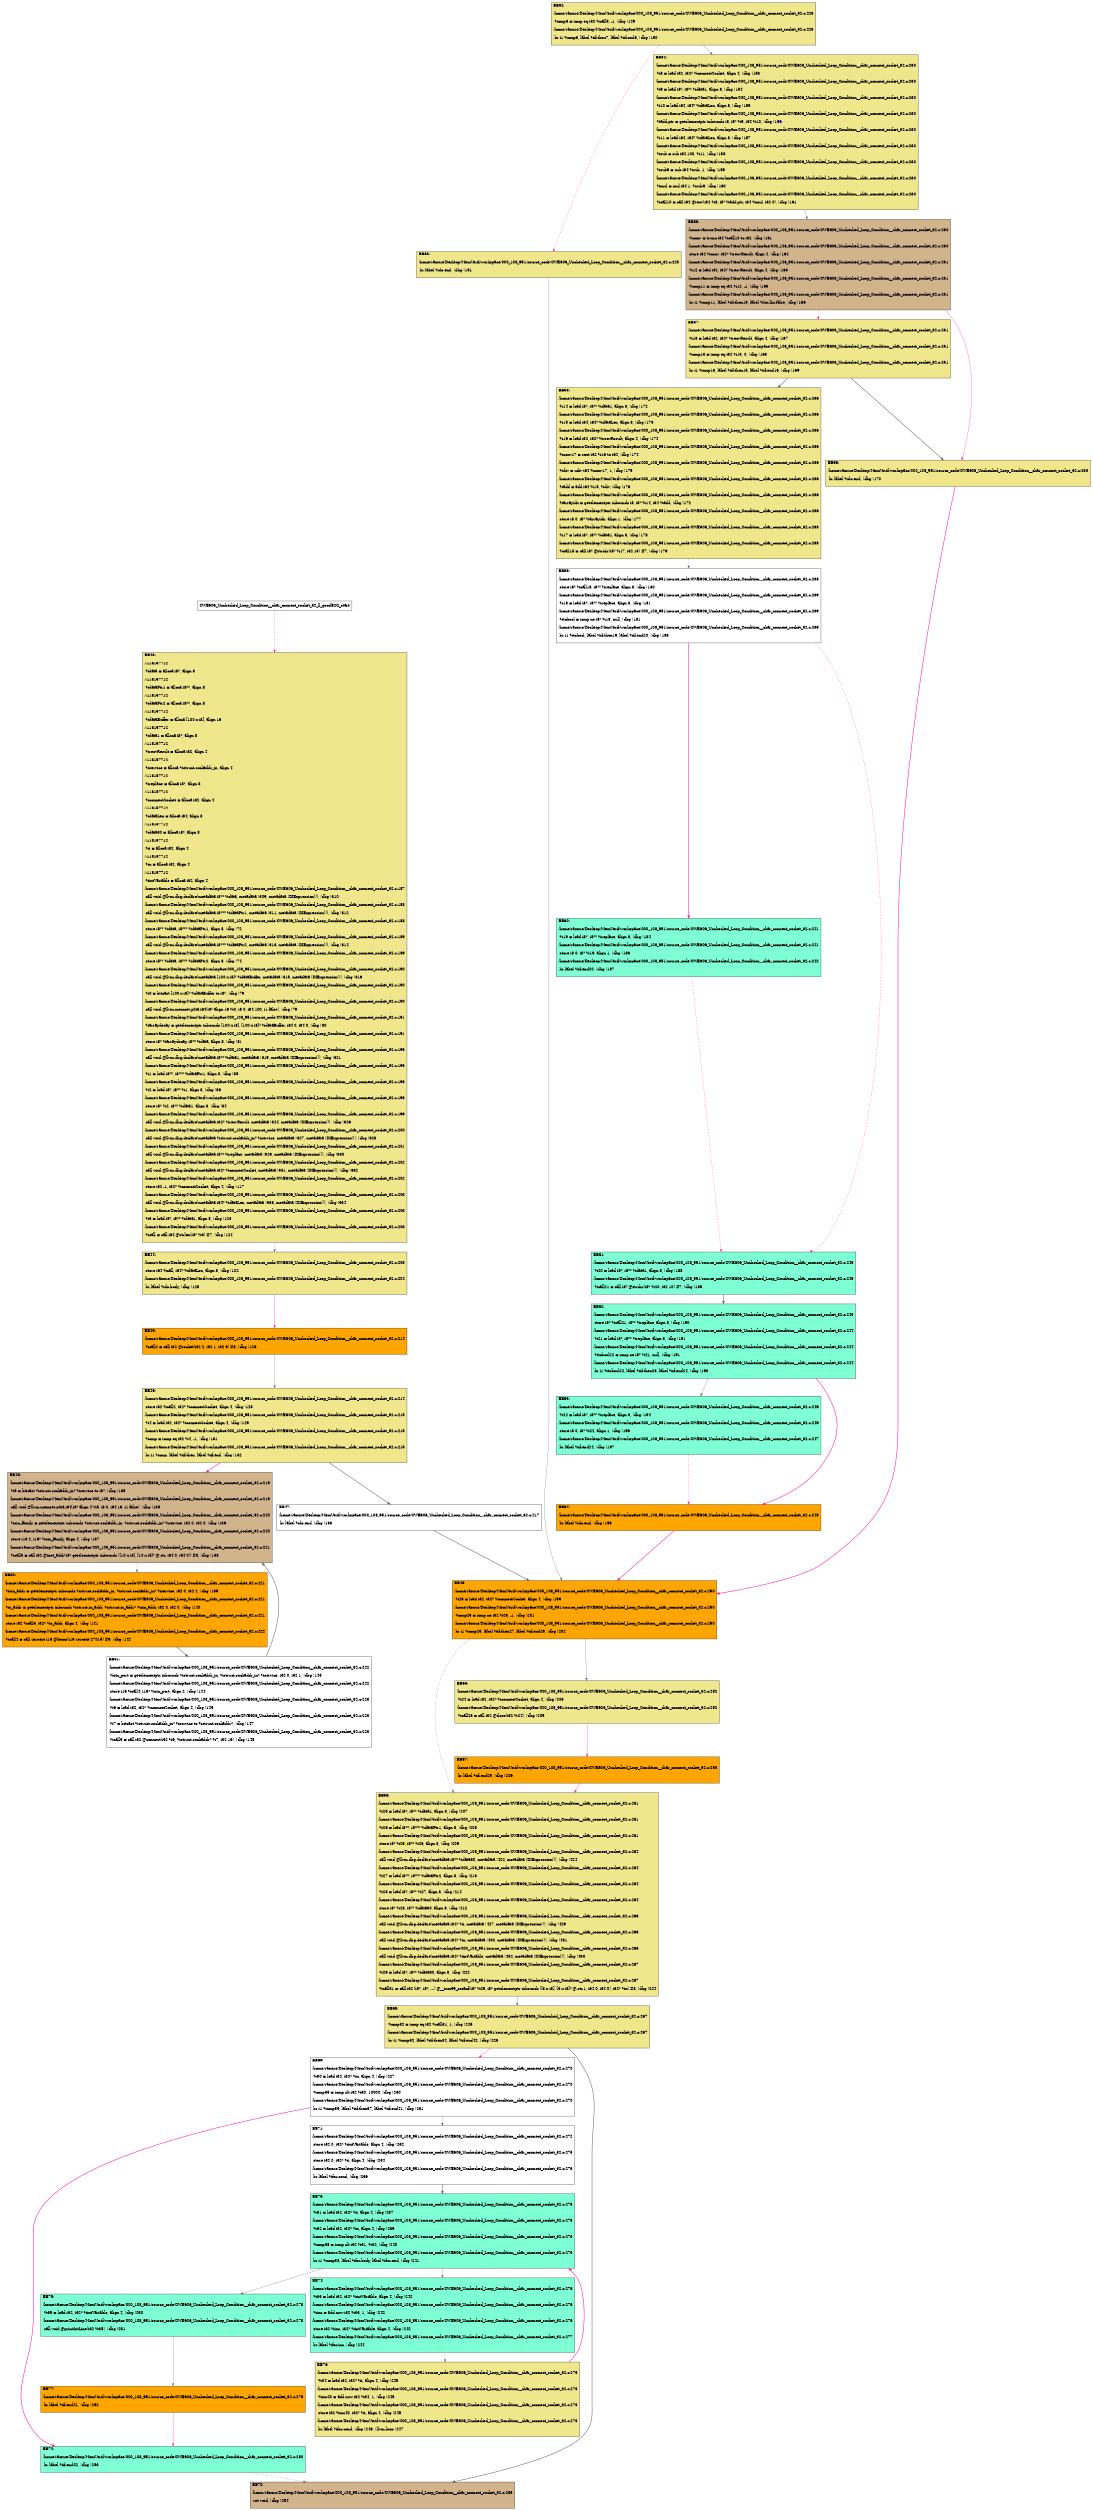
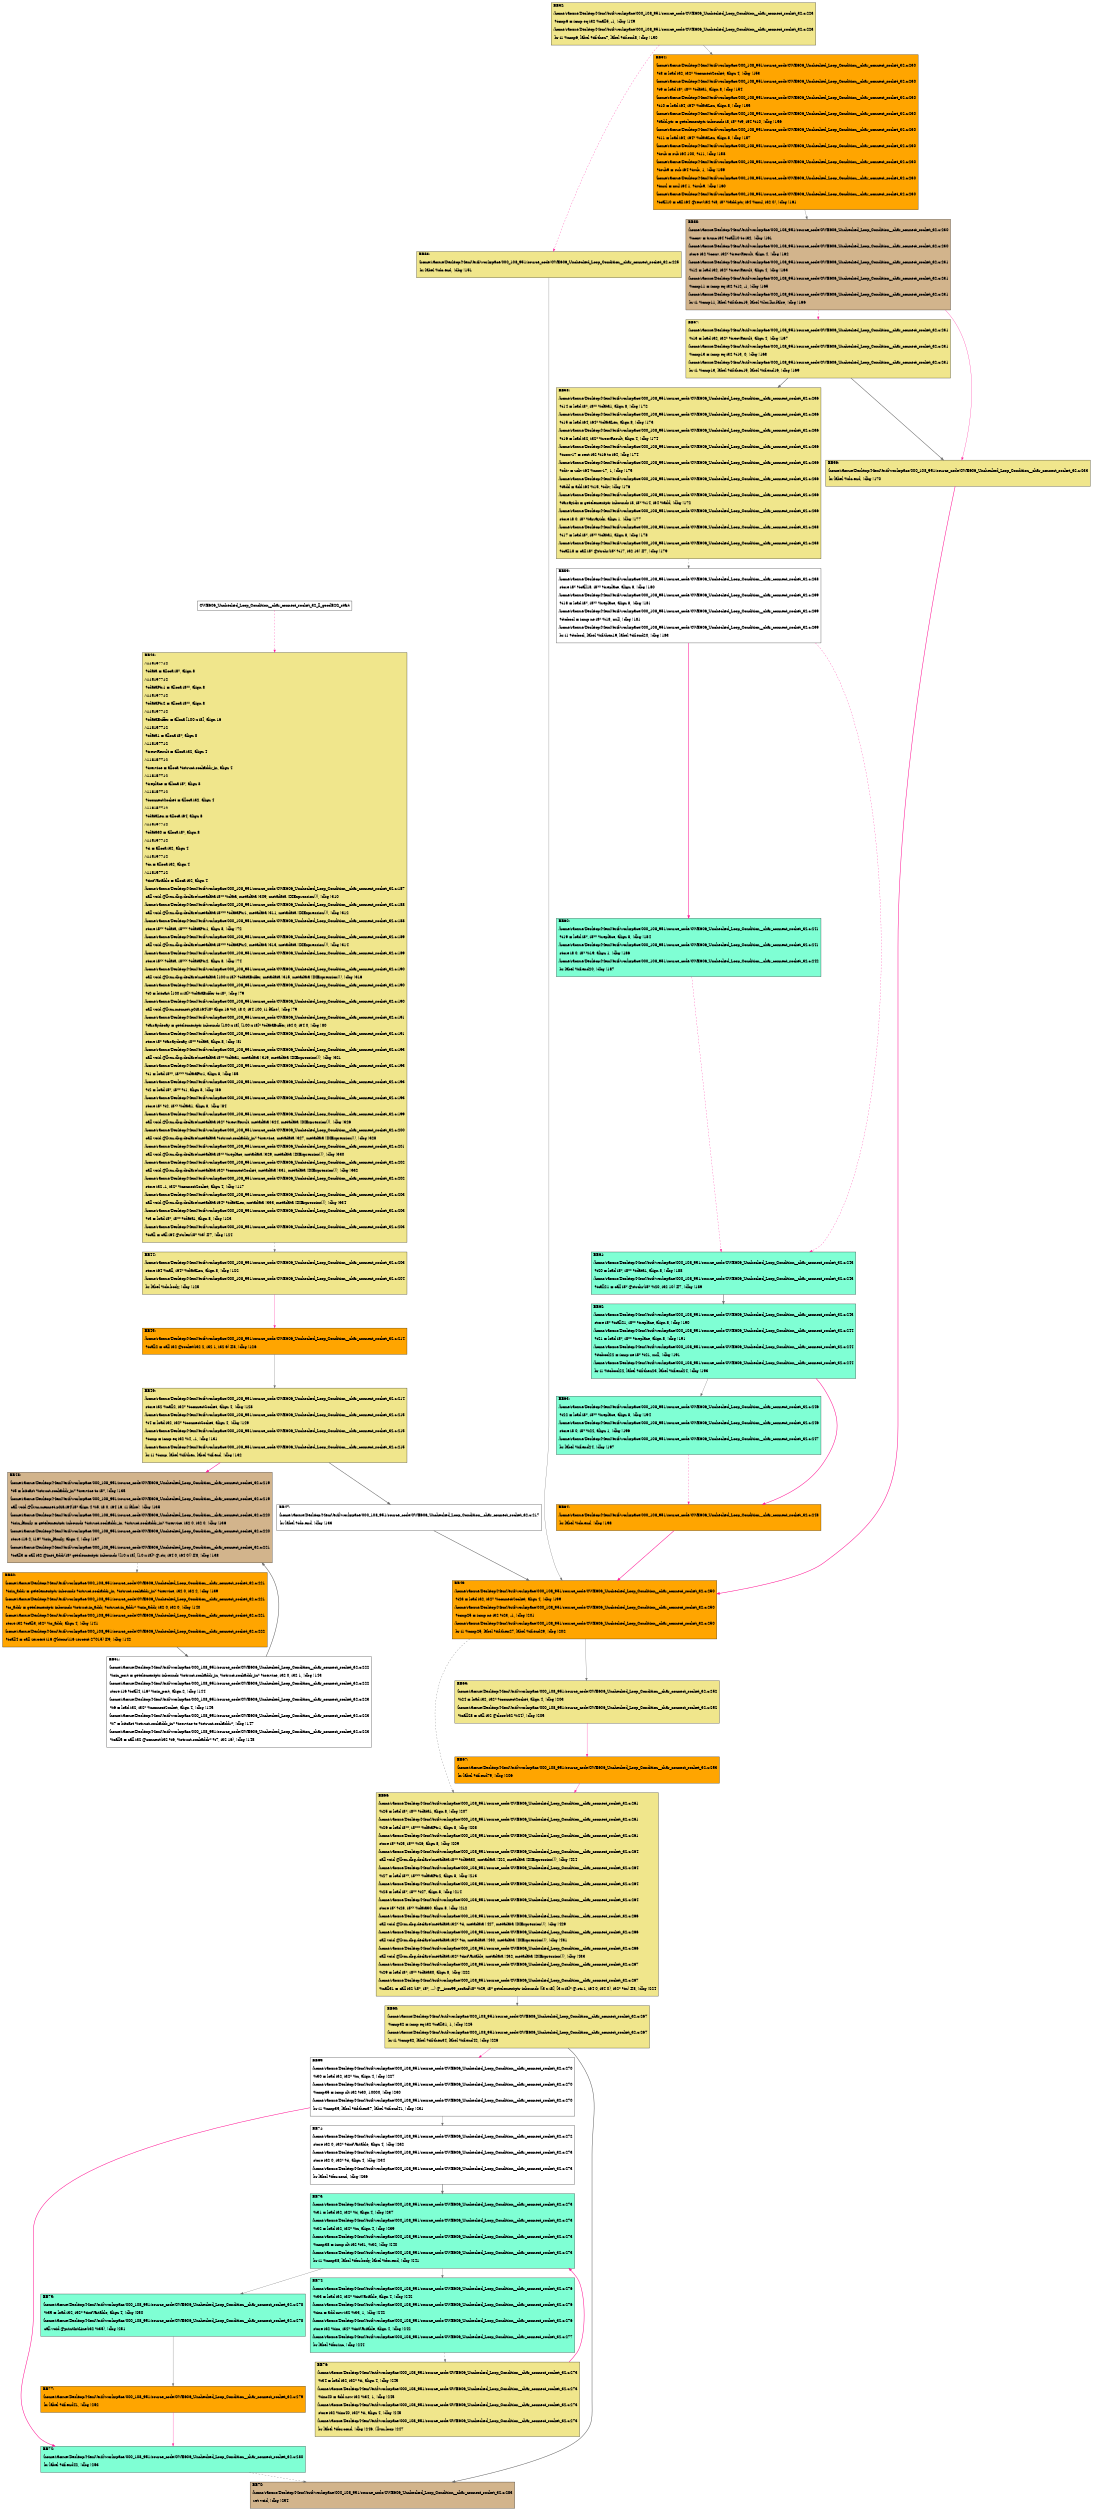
node "BB54:": fillcolor khaki -> orange
node "BB67:": text "br label %if.end29, !dbg !206" -> "br label %if.end79, !dbg !206"
